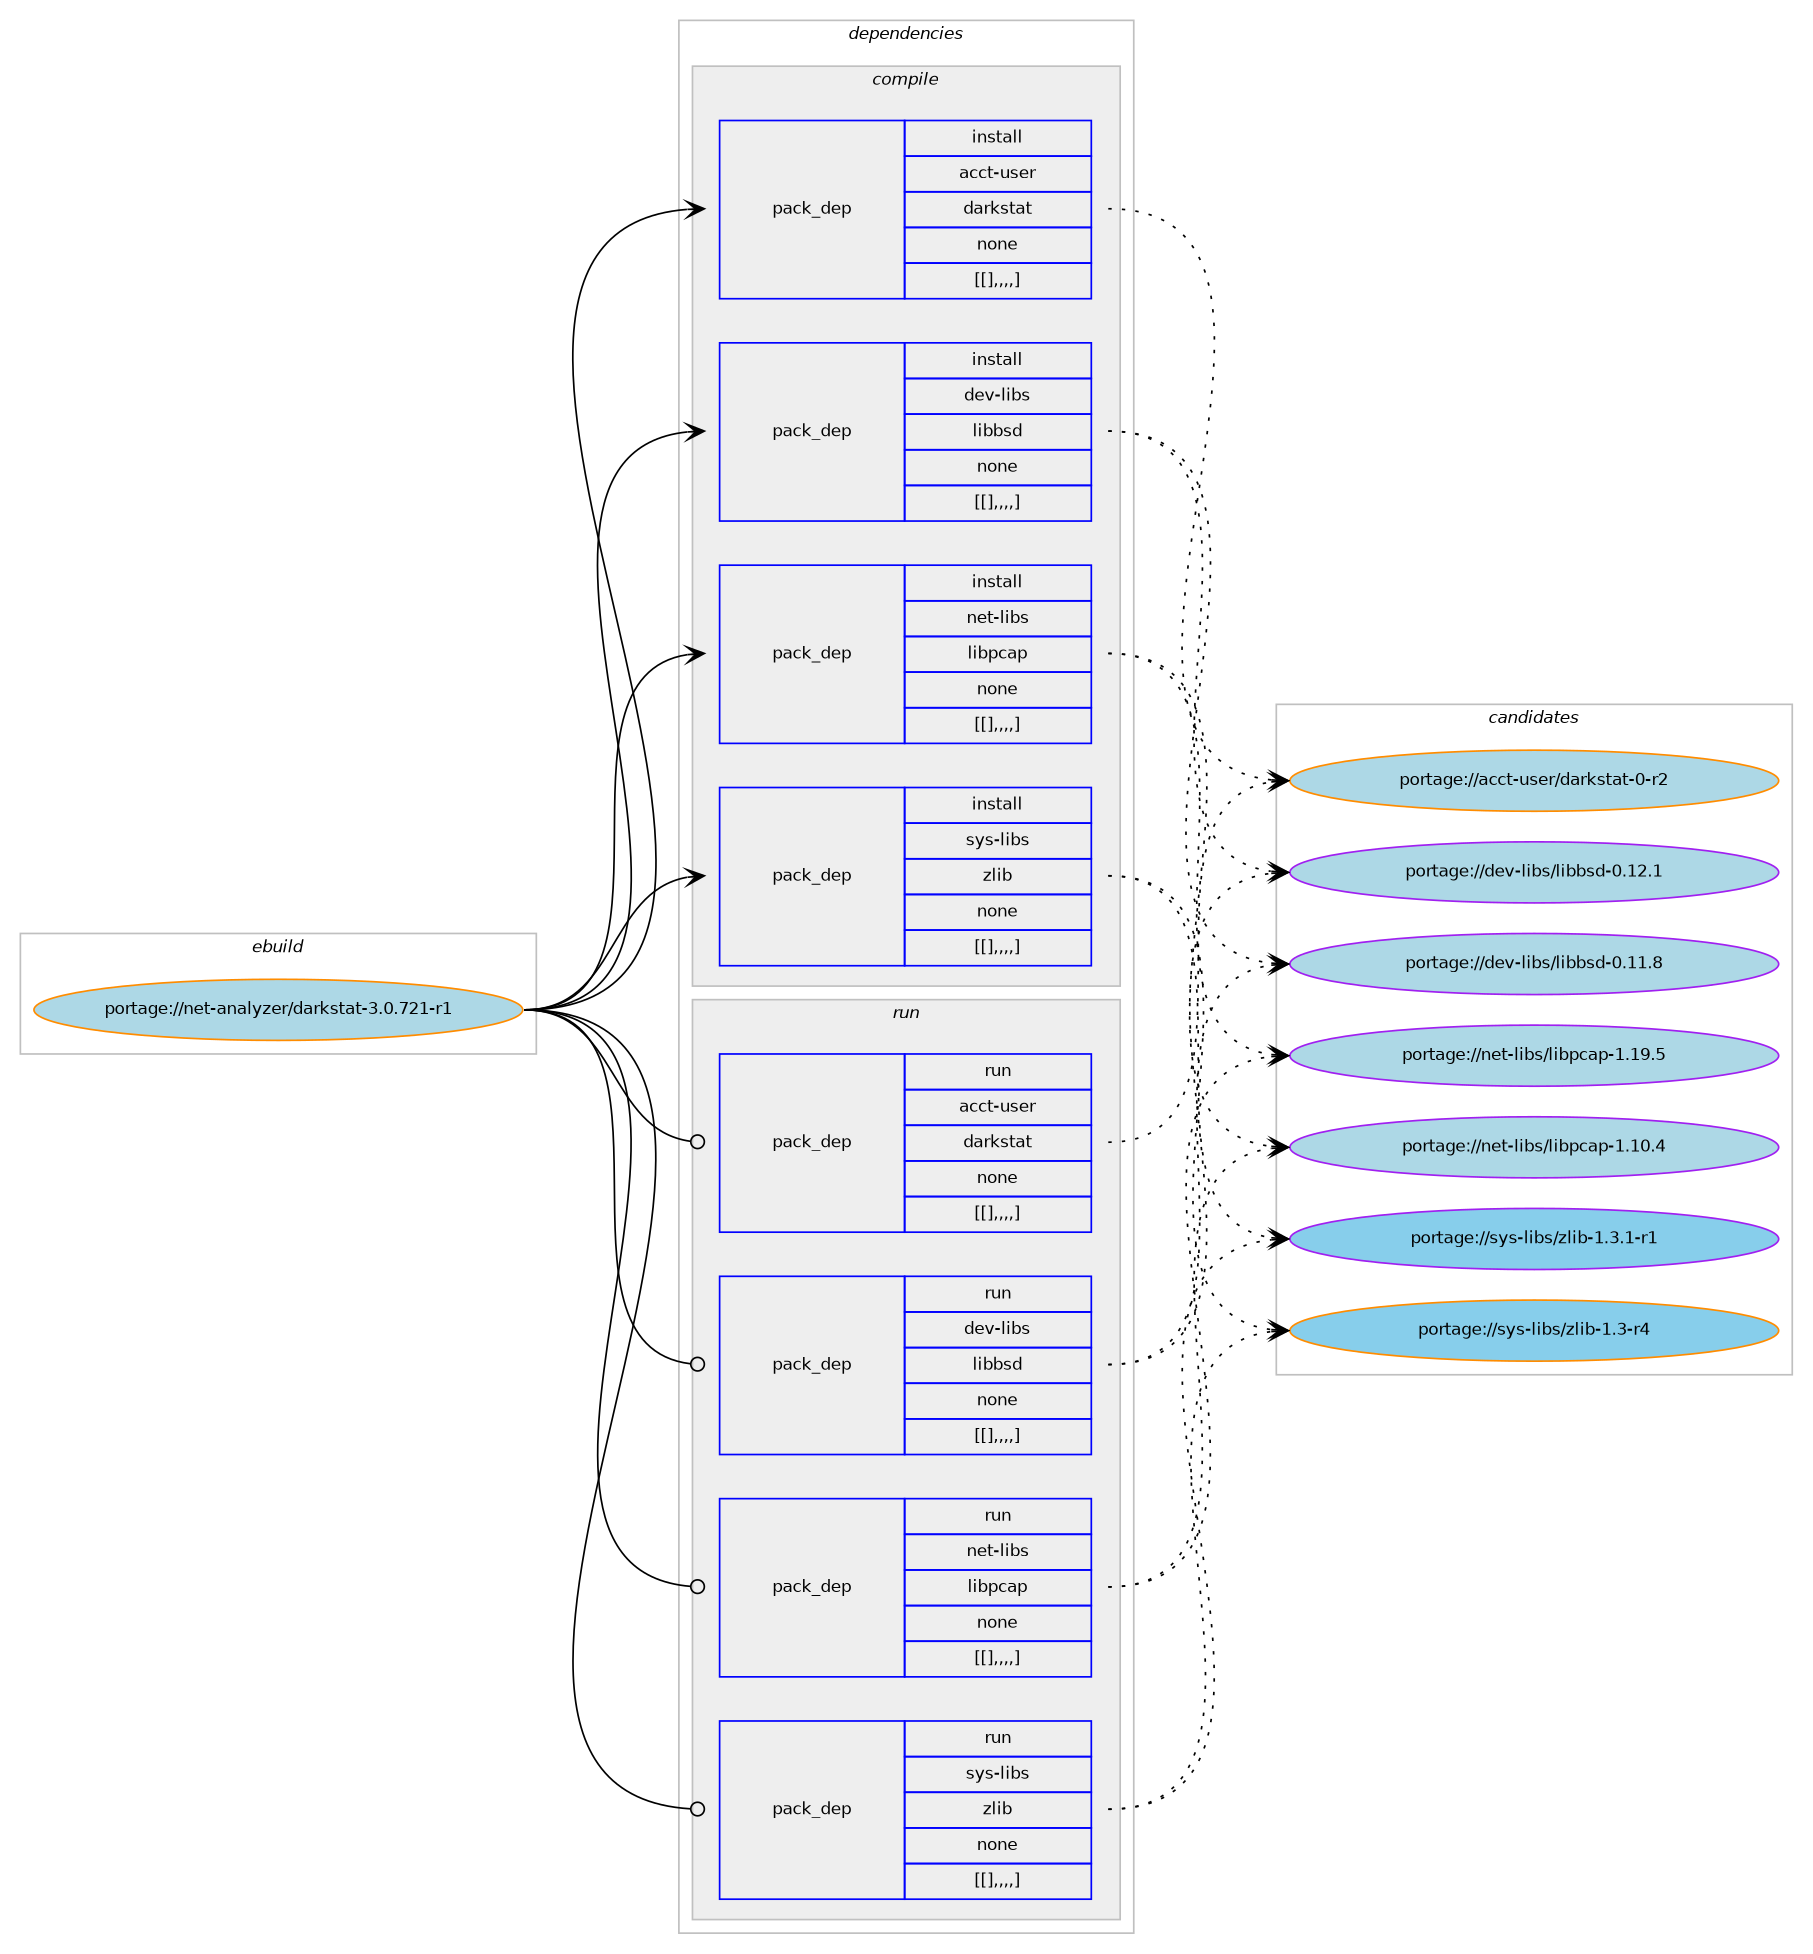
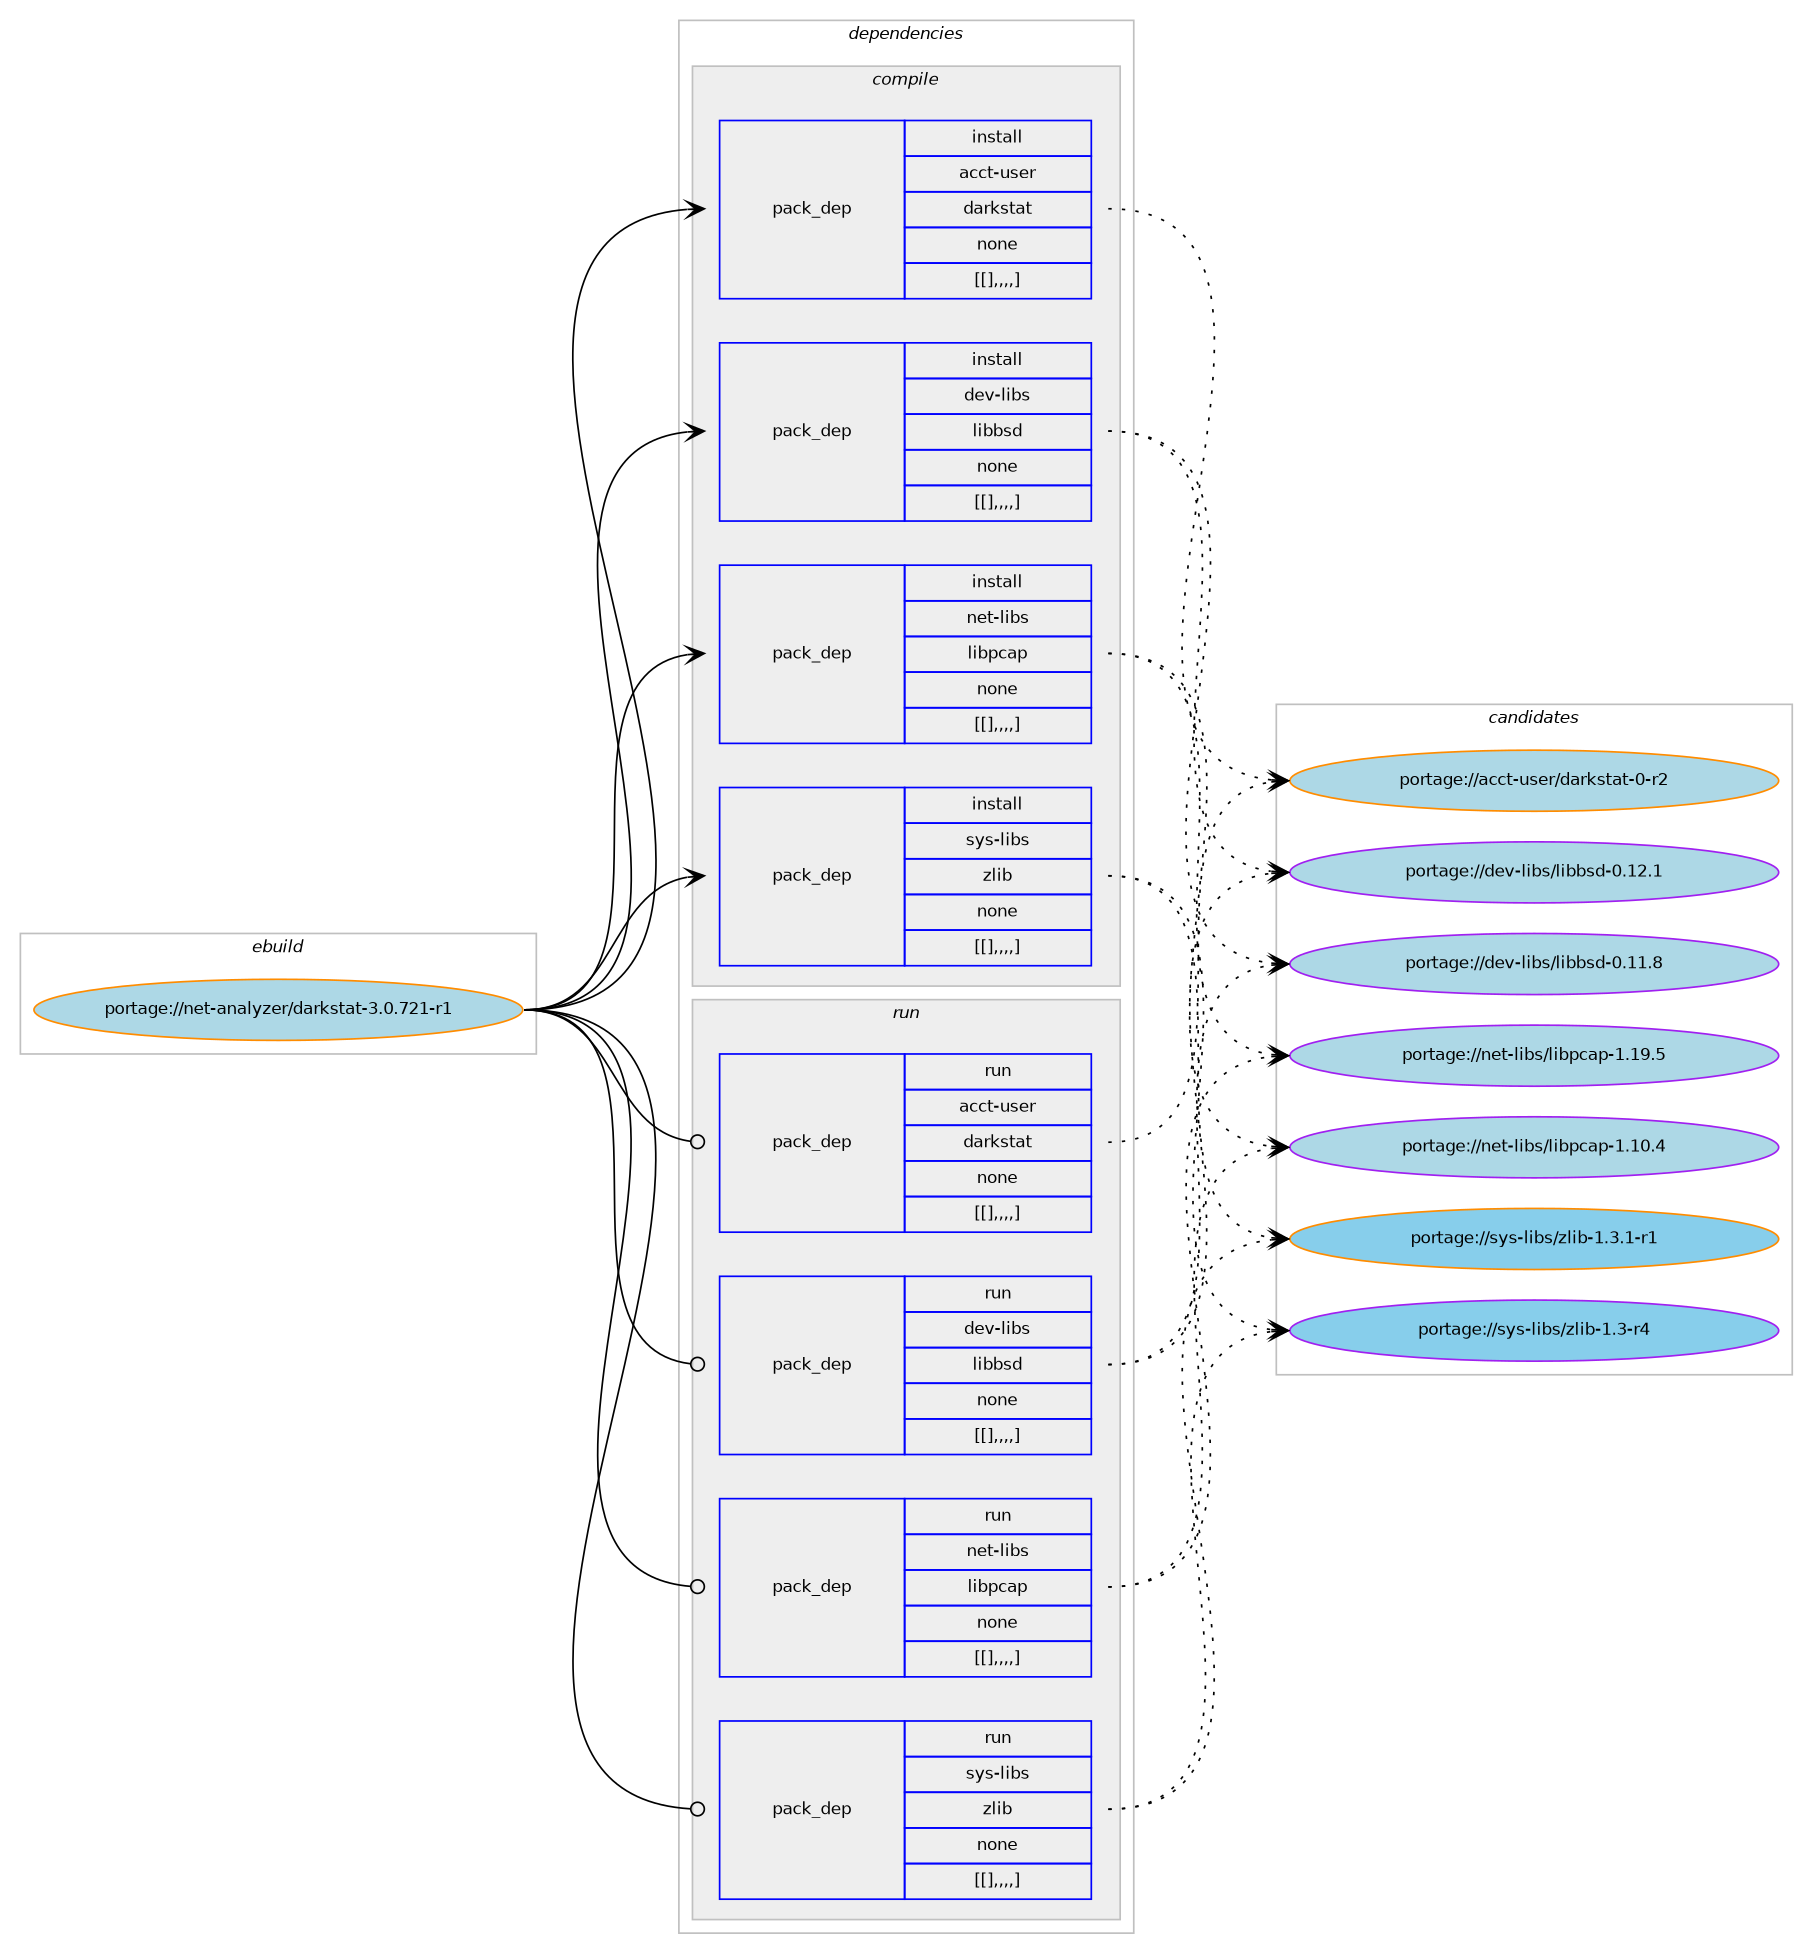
node "portage://sys-libs/zlib-1.3.1-r1": color purple -> darkorange
node "portage://sys-libs/zlib-1.3-r4": color darkorange -> purple
